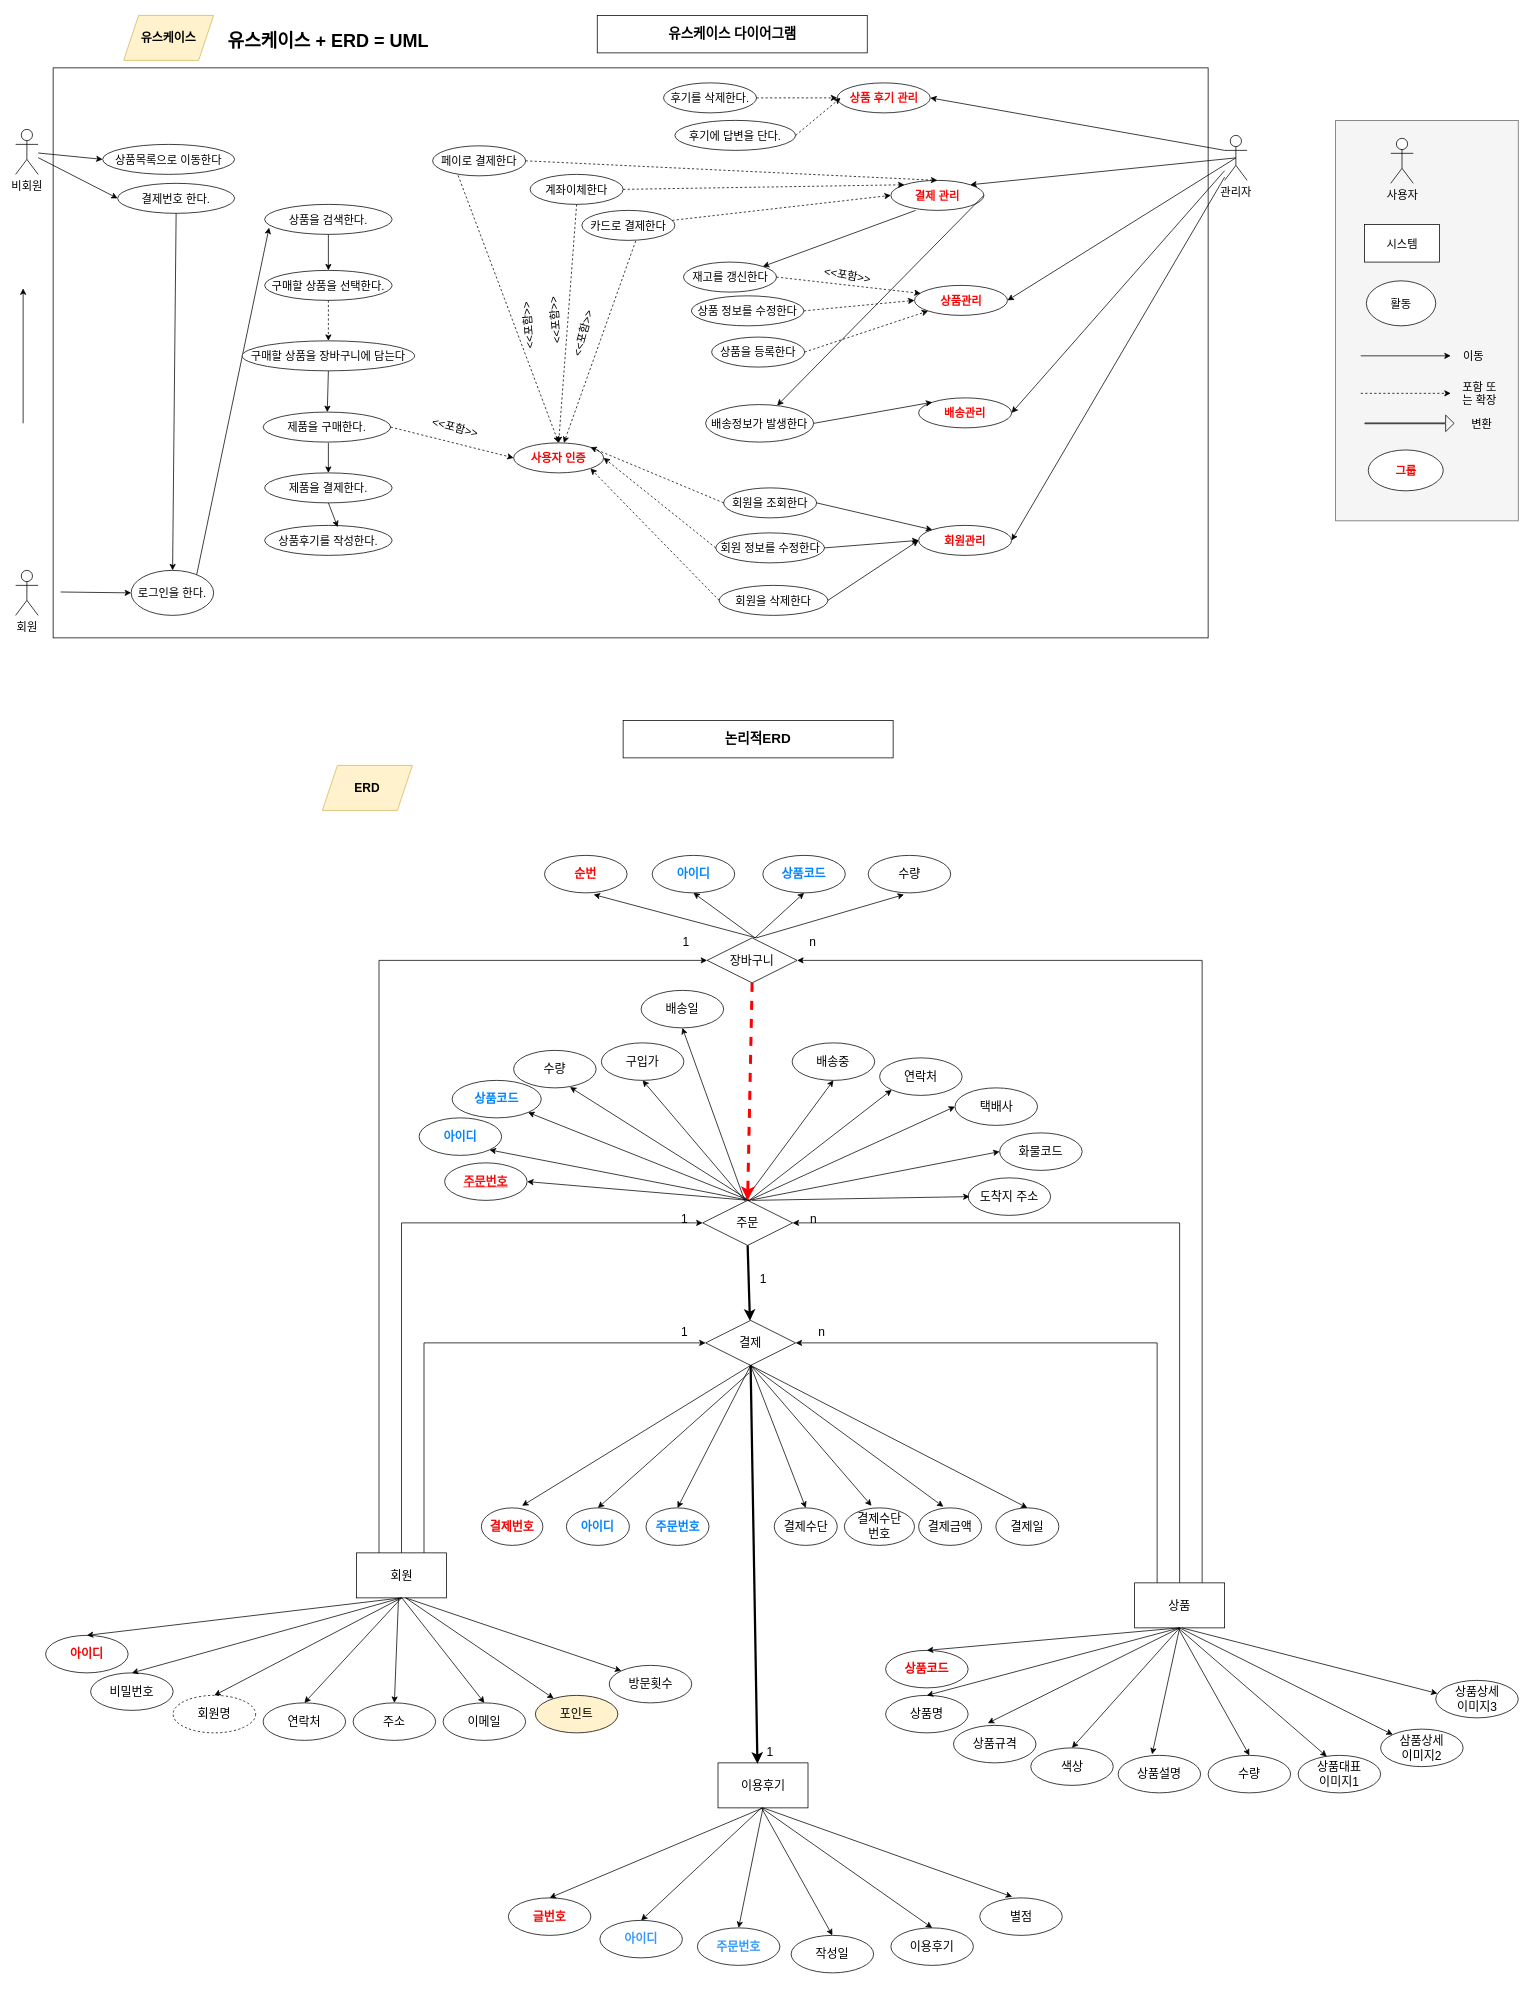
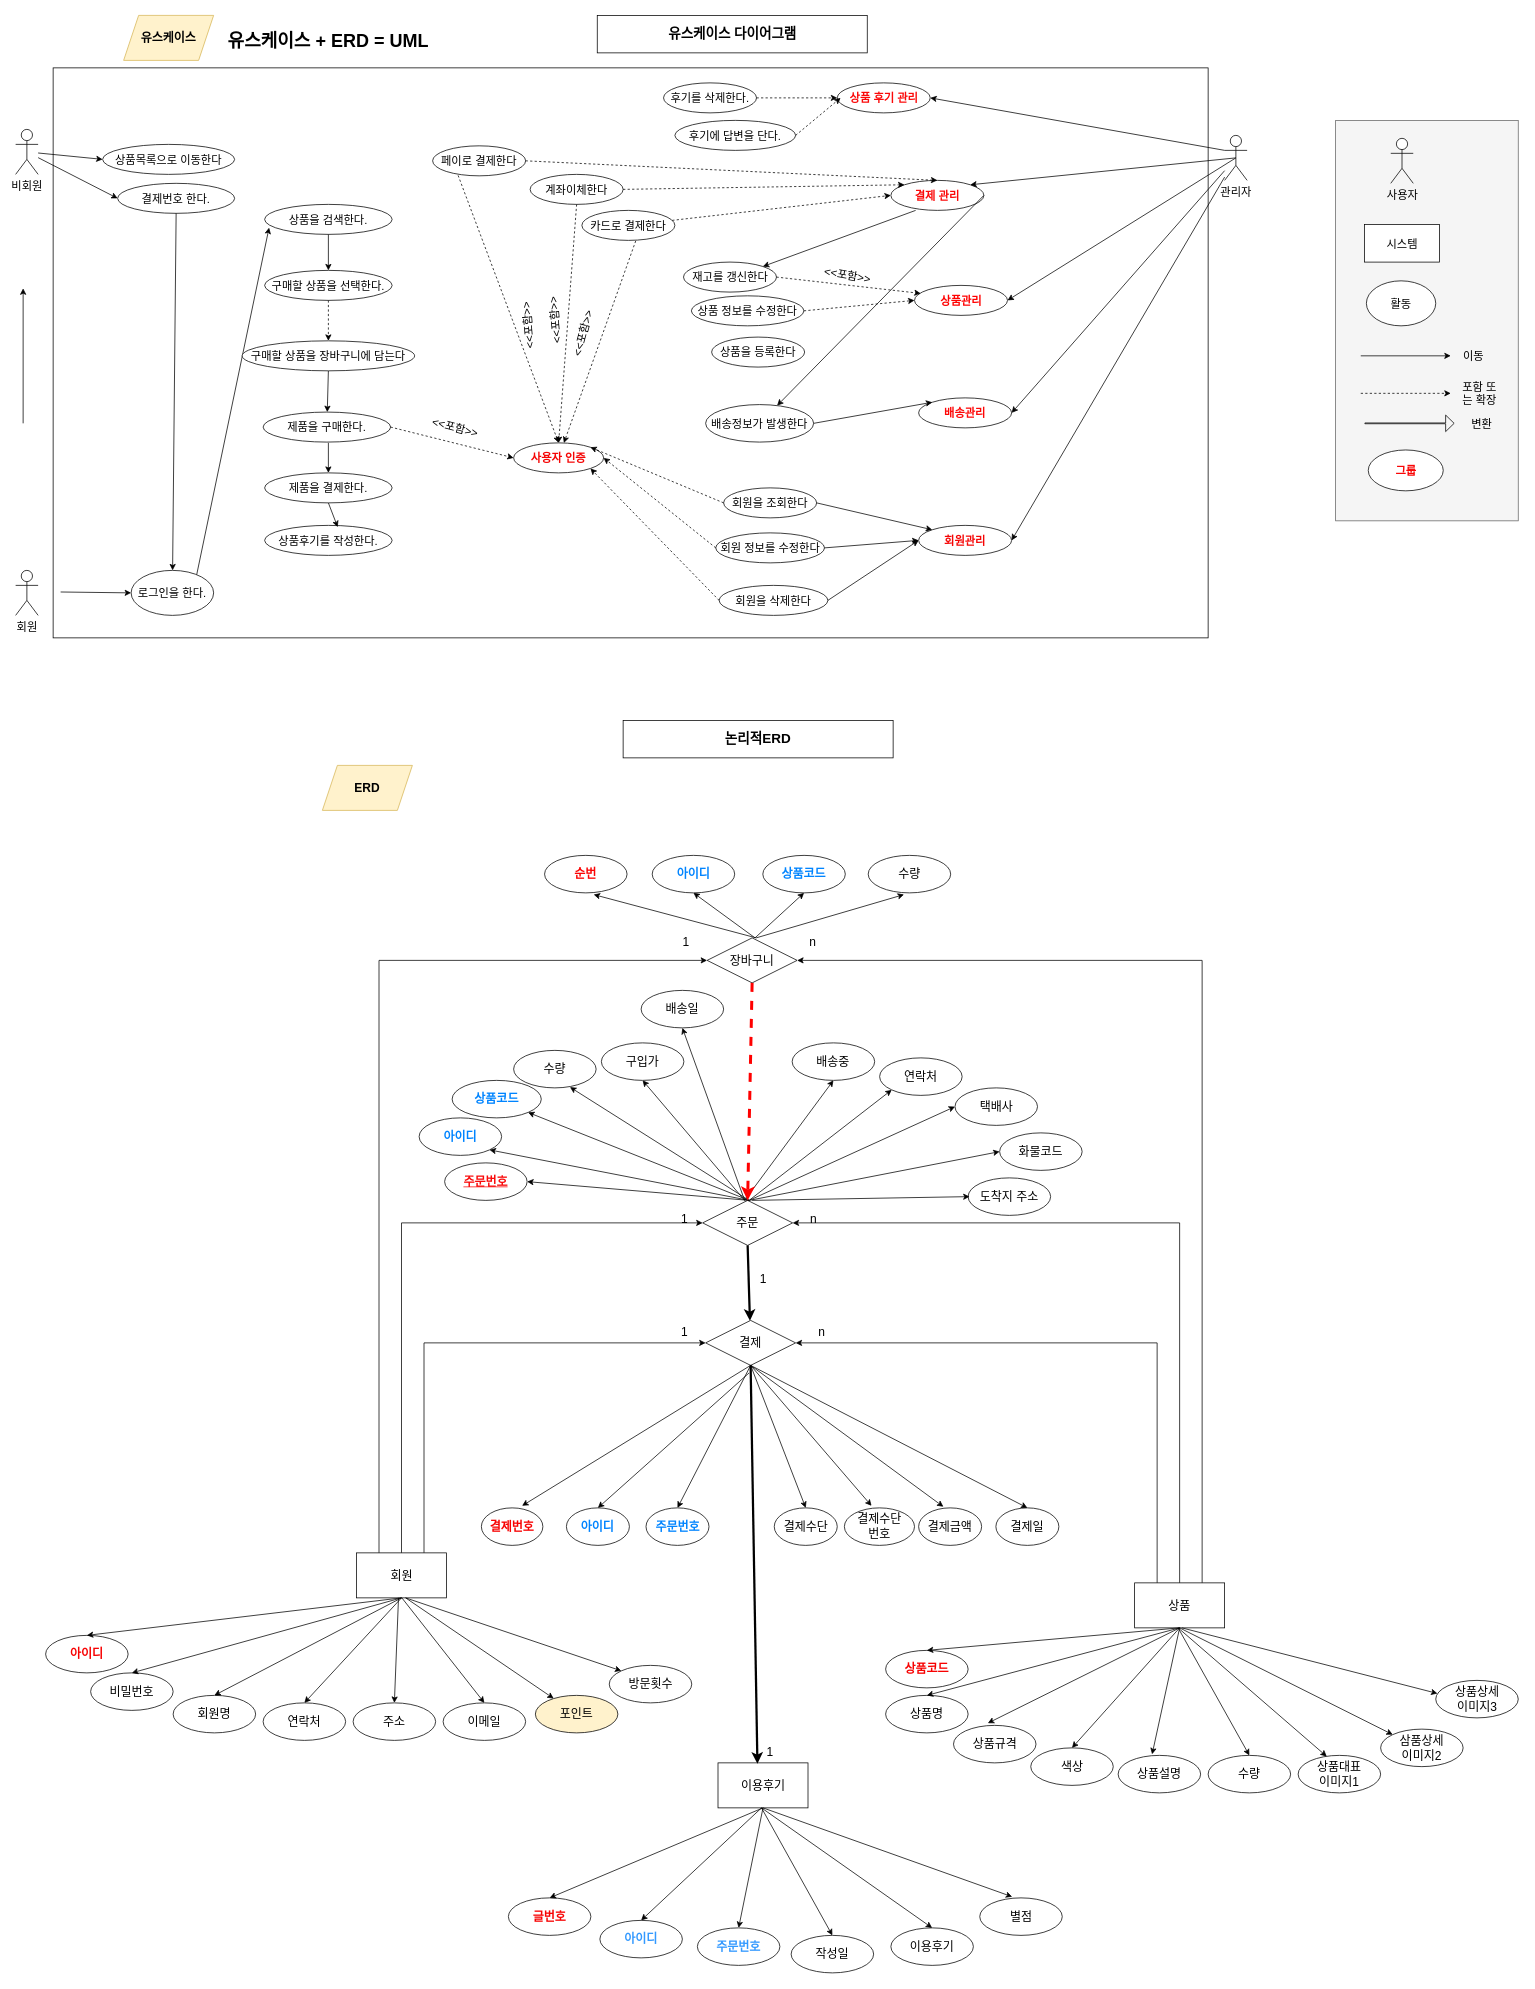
edge "상품을 등록한다" -> "상품관리": removed
node "회원명": style dashed -> solid
